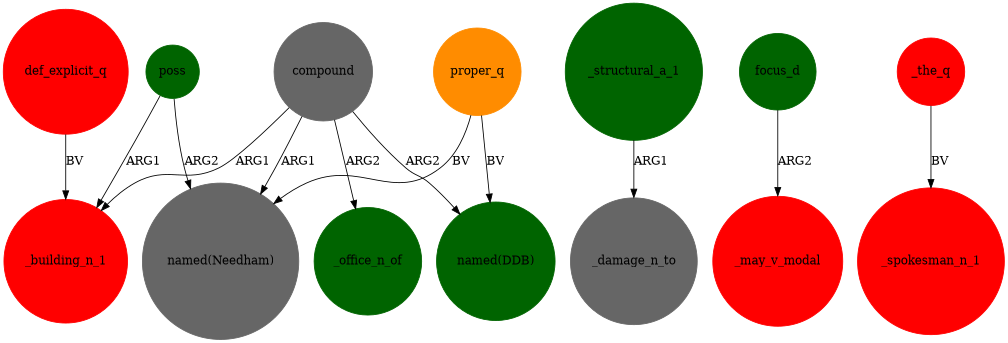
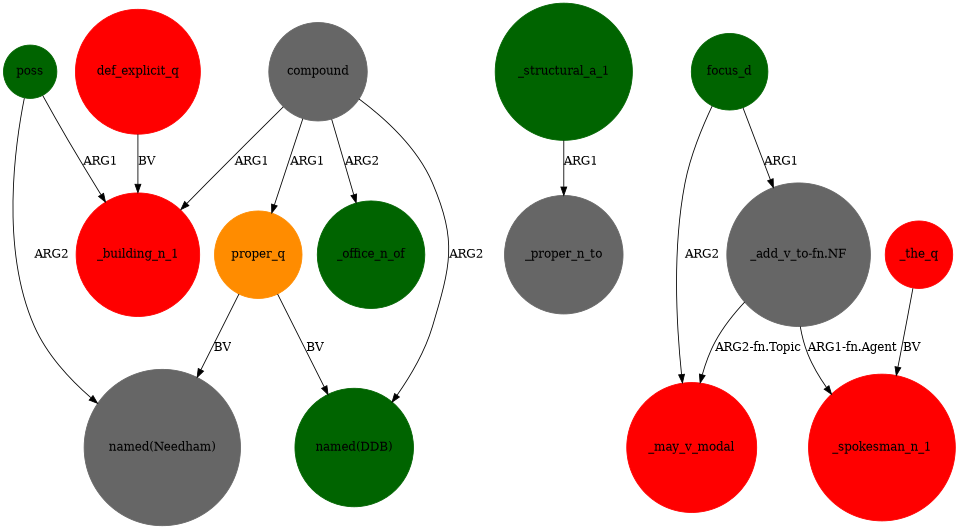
edge "compound" -> "named(Needham)": now "compound" -> "proper_q"
node "_add_v_to-fn.NF": added
node "_damage_n_to": label "_damage_n_to" -> "_proper_n_to"
